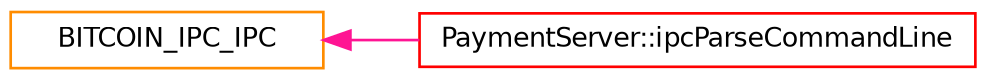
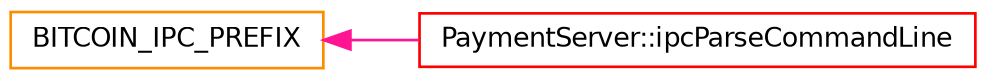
node "BITCOIN_IPC_IPC": label "BITCOIN_IPC_IPC" -> "BITCOIN_IPC_PREFIX"
